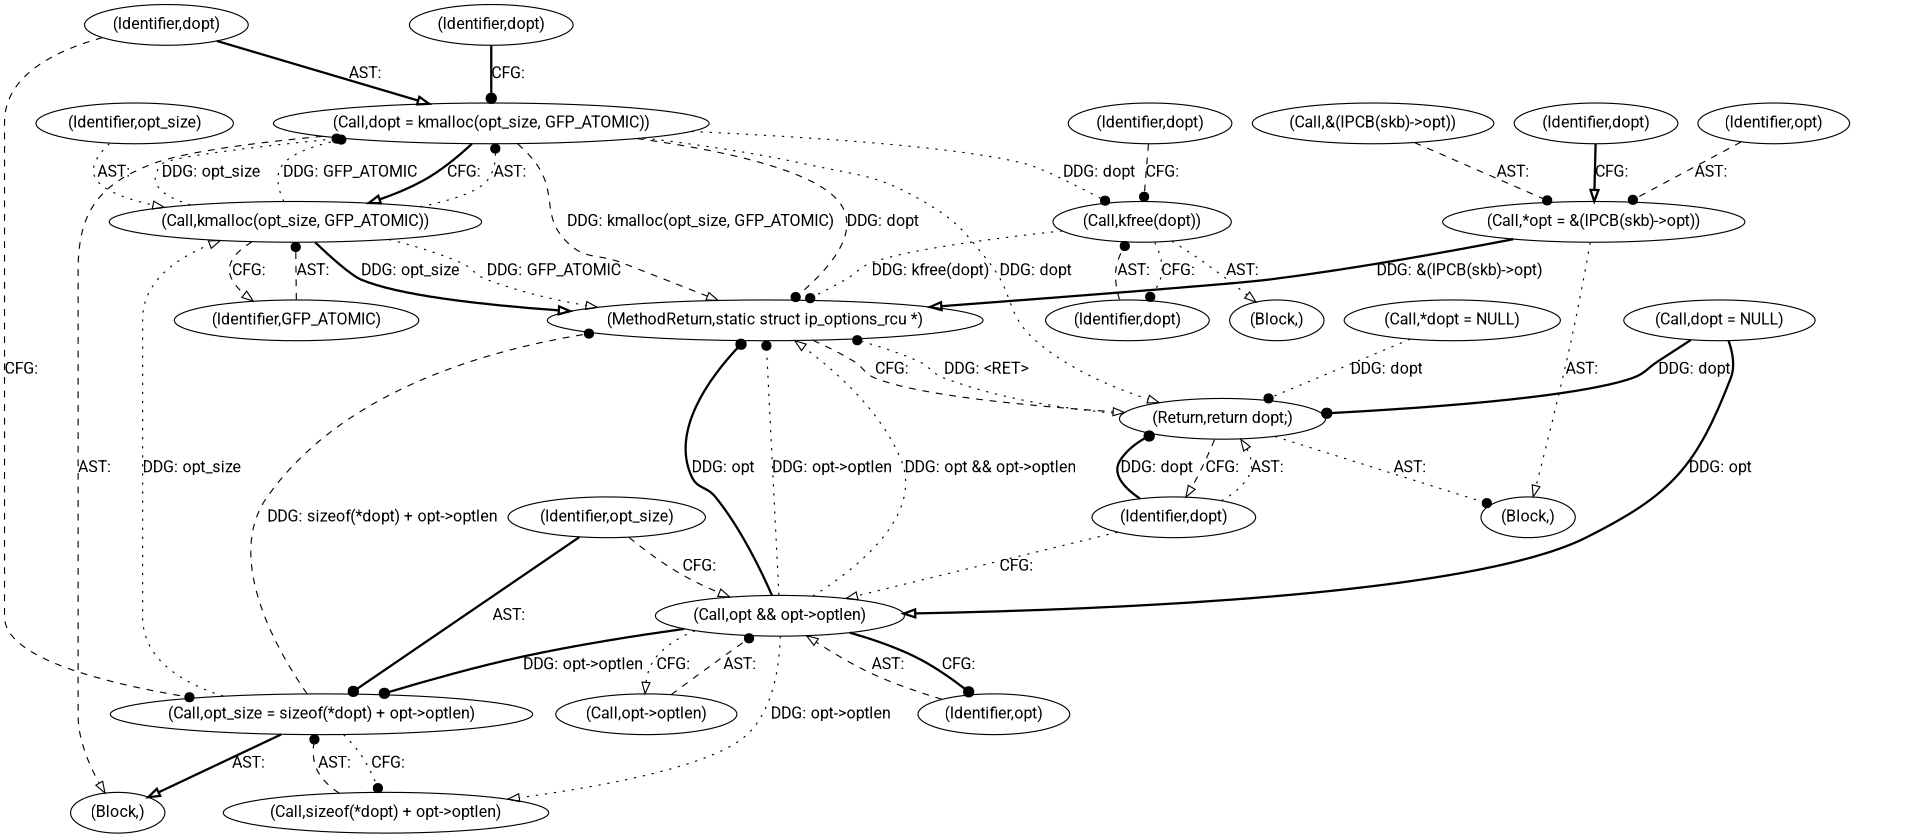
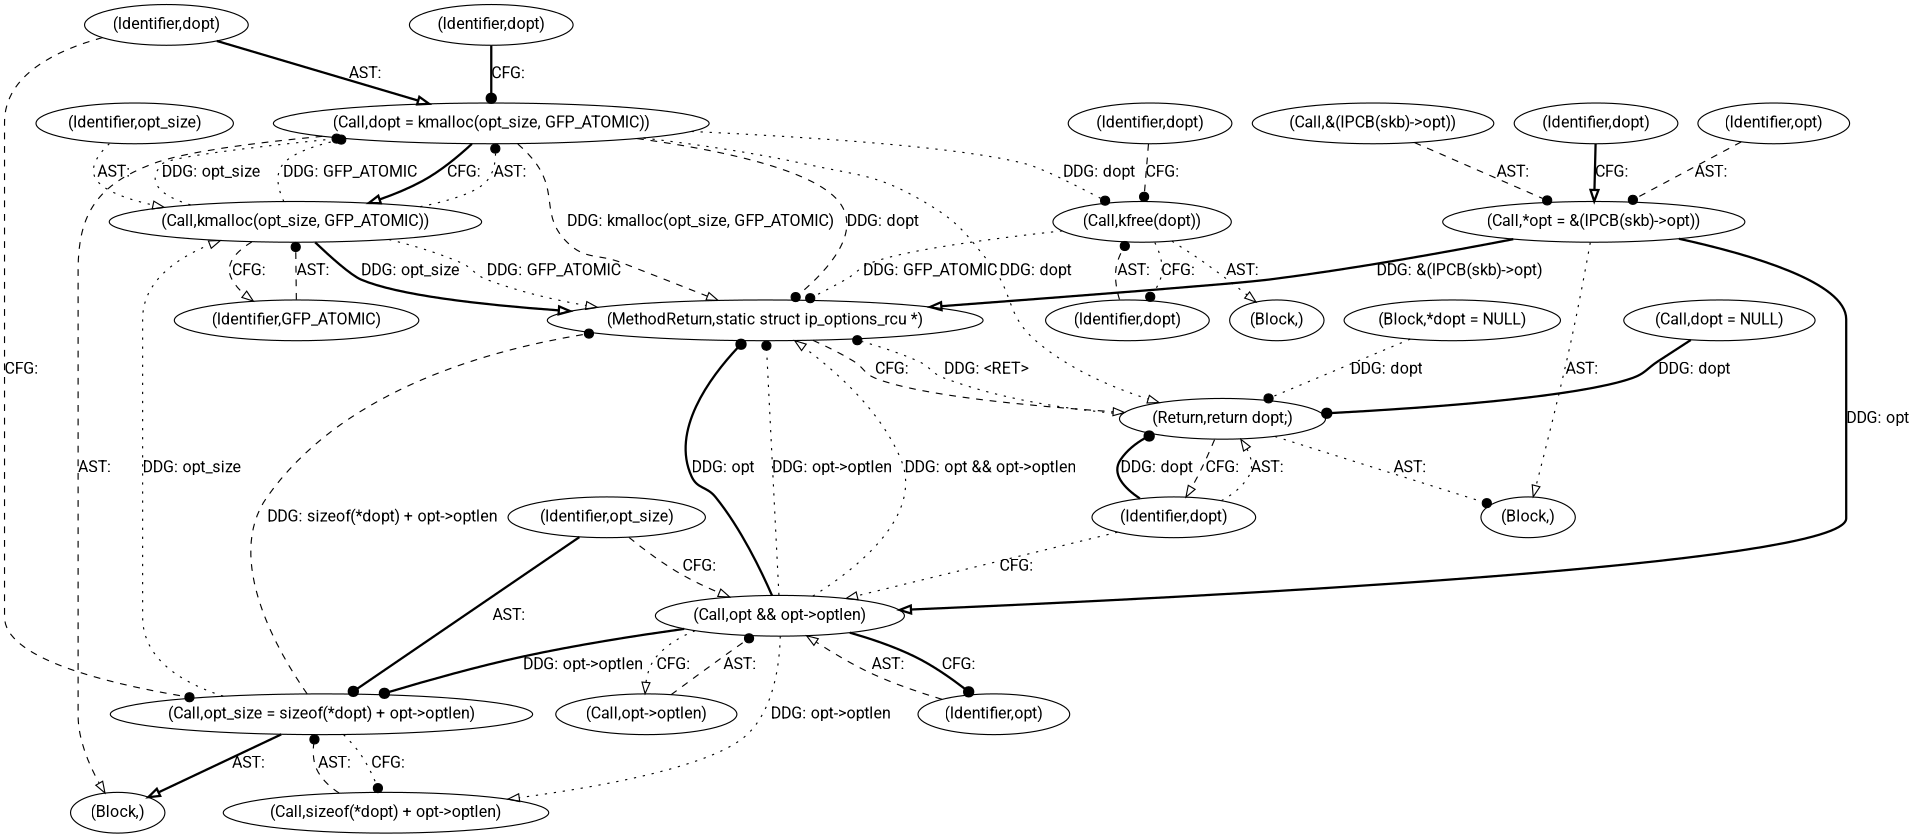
edge "(Call,kfree(dopt))" -> "(MethodReturn,static struct ip_options_rcu *)": label "DDG: kfree(dopt)" -> "DDG: GFP_ATOMIC"
node "(Call,*dopt = NULL)": label "(Call,*dopt = NULL)" -> "(Block,*dopt = NULL)"
edge "(Call,dopt = NULL)" -> "(Call,opt && opt->optlen)": now "(Call,*opt = &(IPCB(skb)->opt))" -> "(Call,opt && opt->optlen)"
